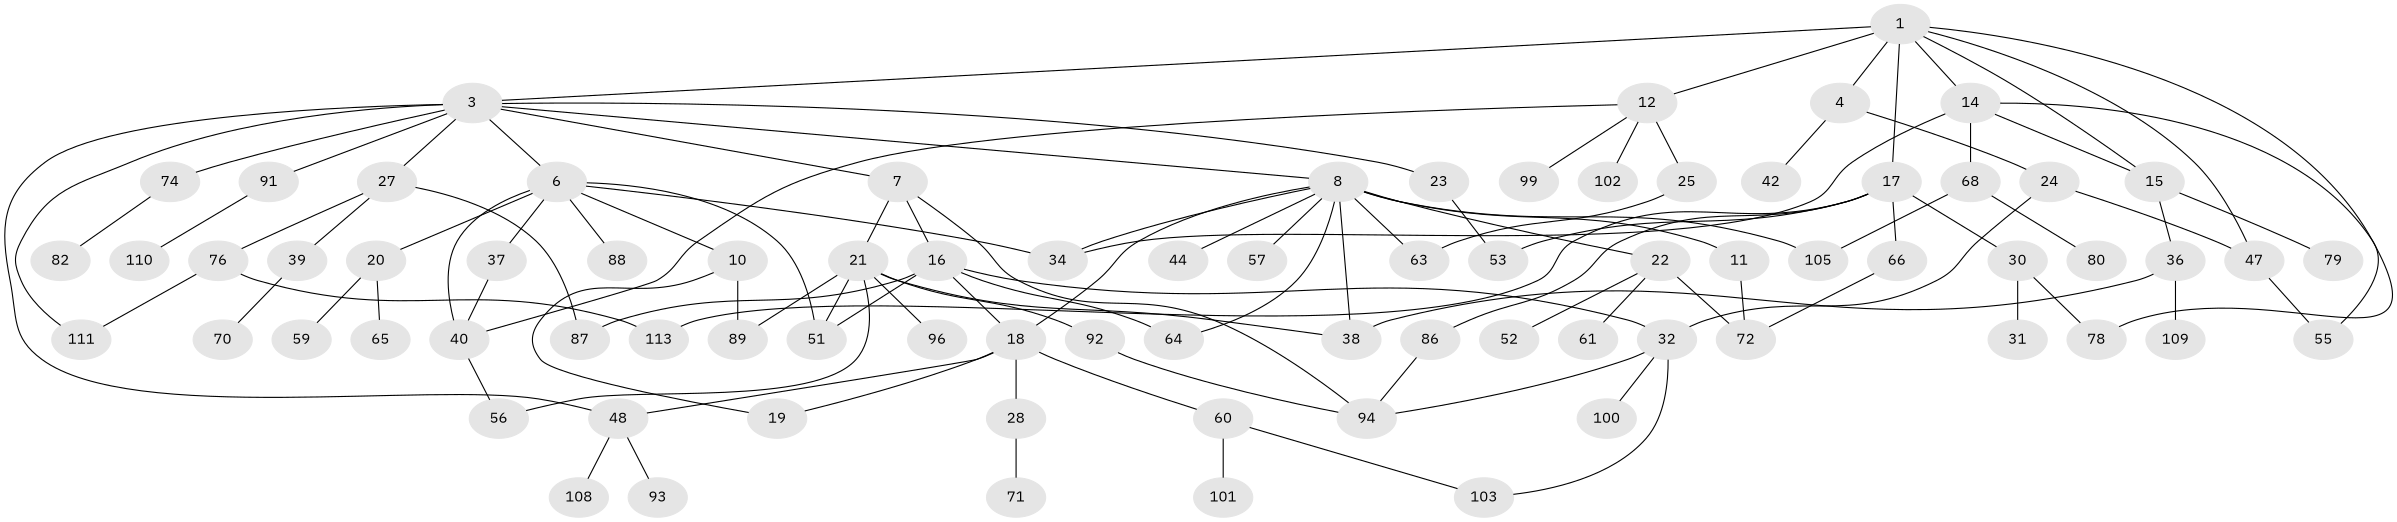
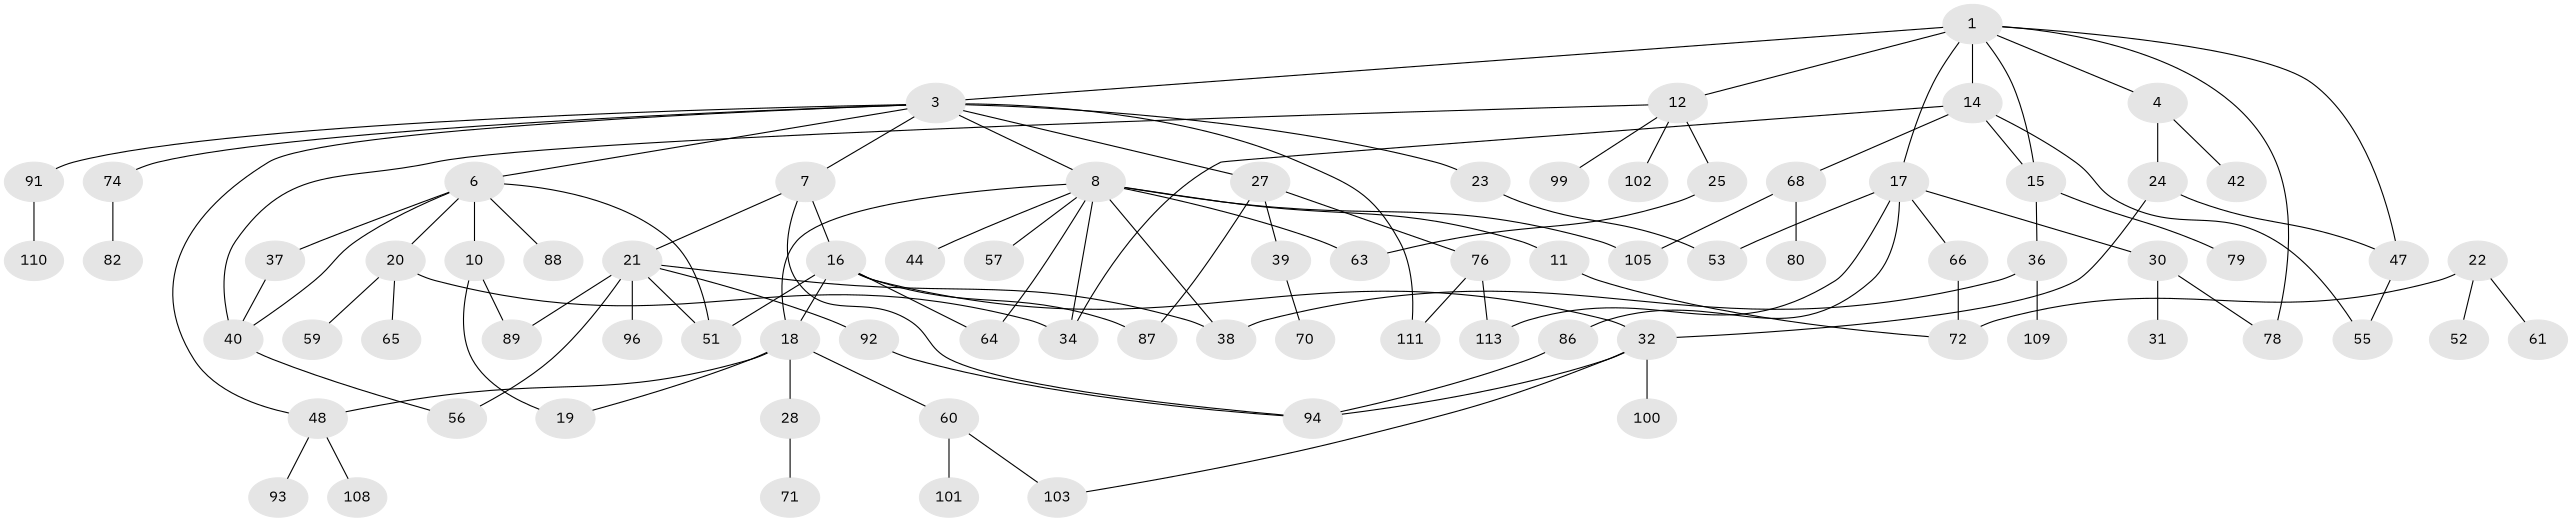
edge "6" -- "34": now "20" -- "34"
edge "8" -- "22": removed
